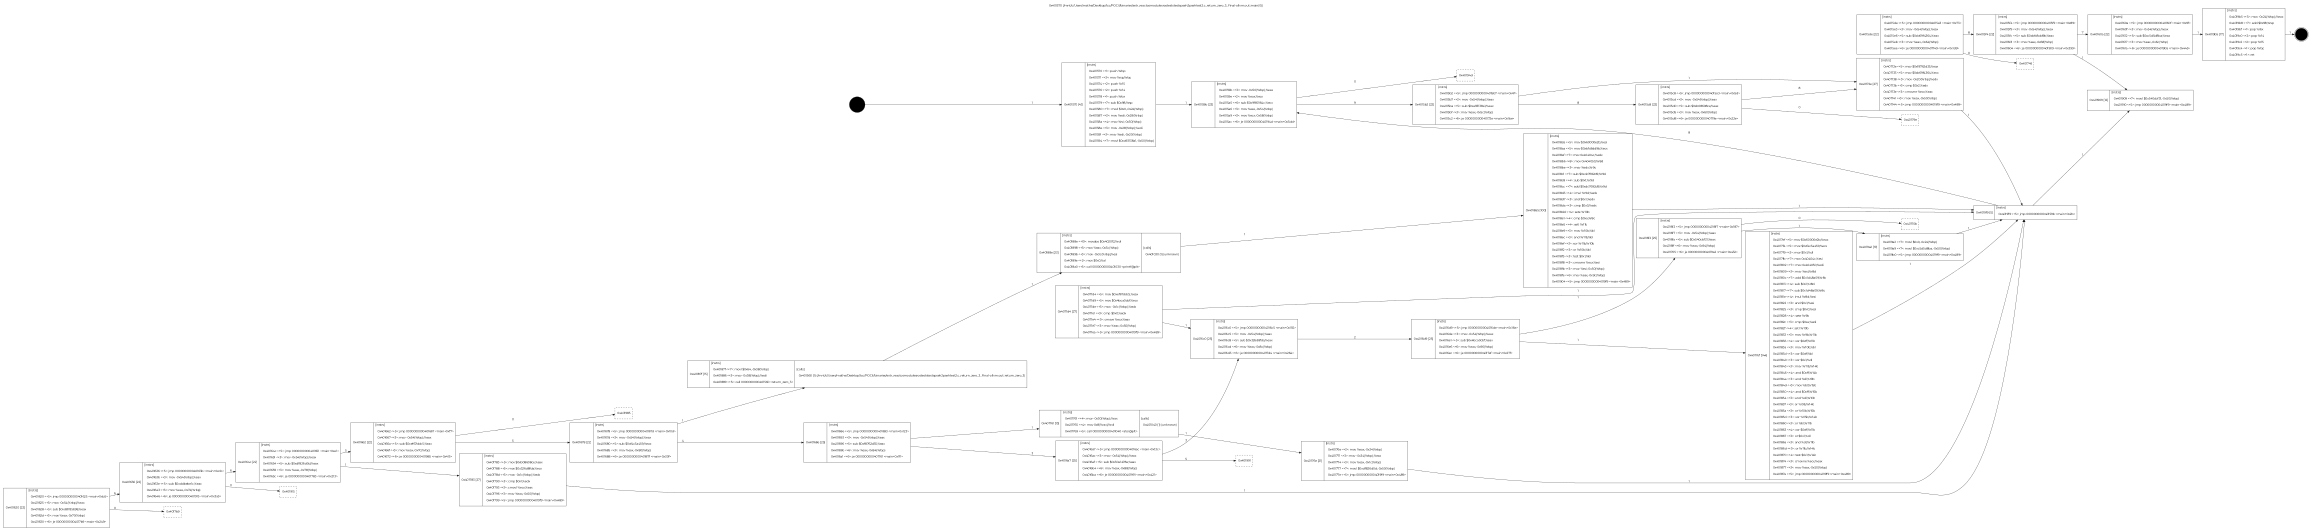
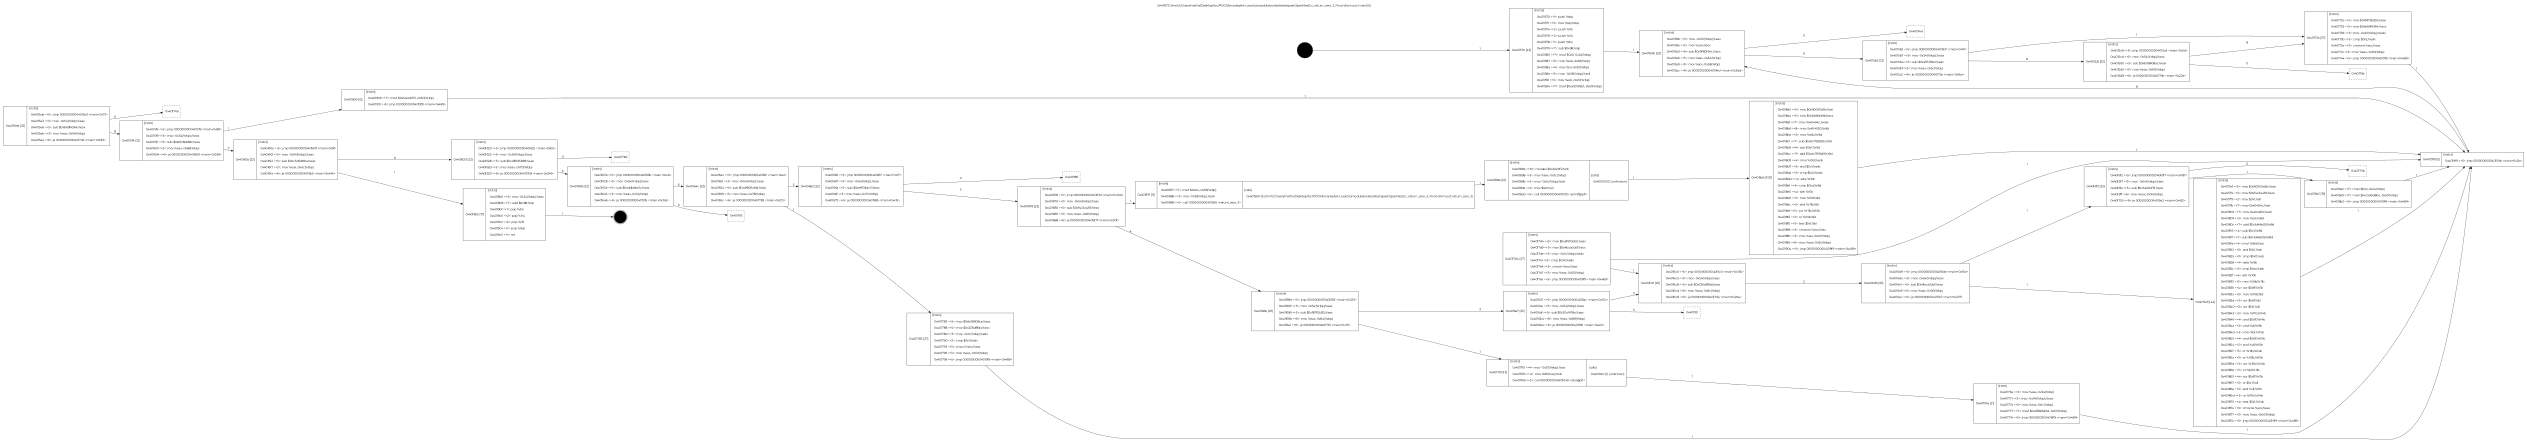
edge "0x4019f9 [5]" -> "0x401909 [12]": reversed
edge "0x40160a [22]" -> "0x401620 [22]": added, label "6"
